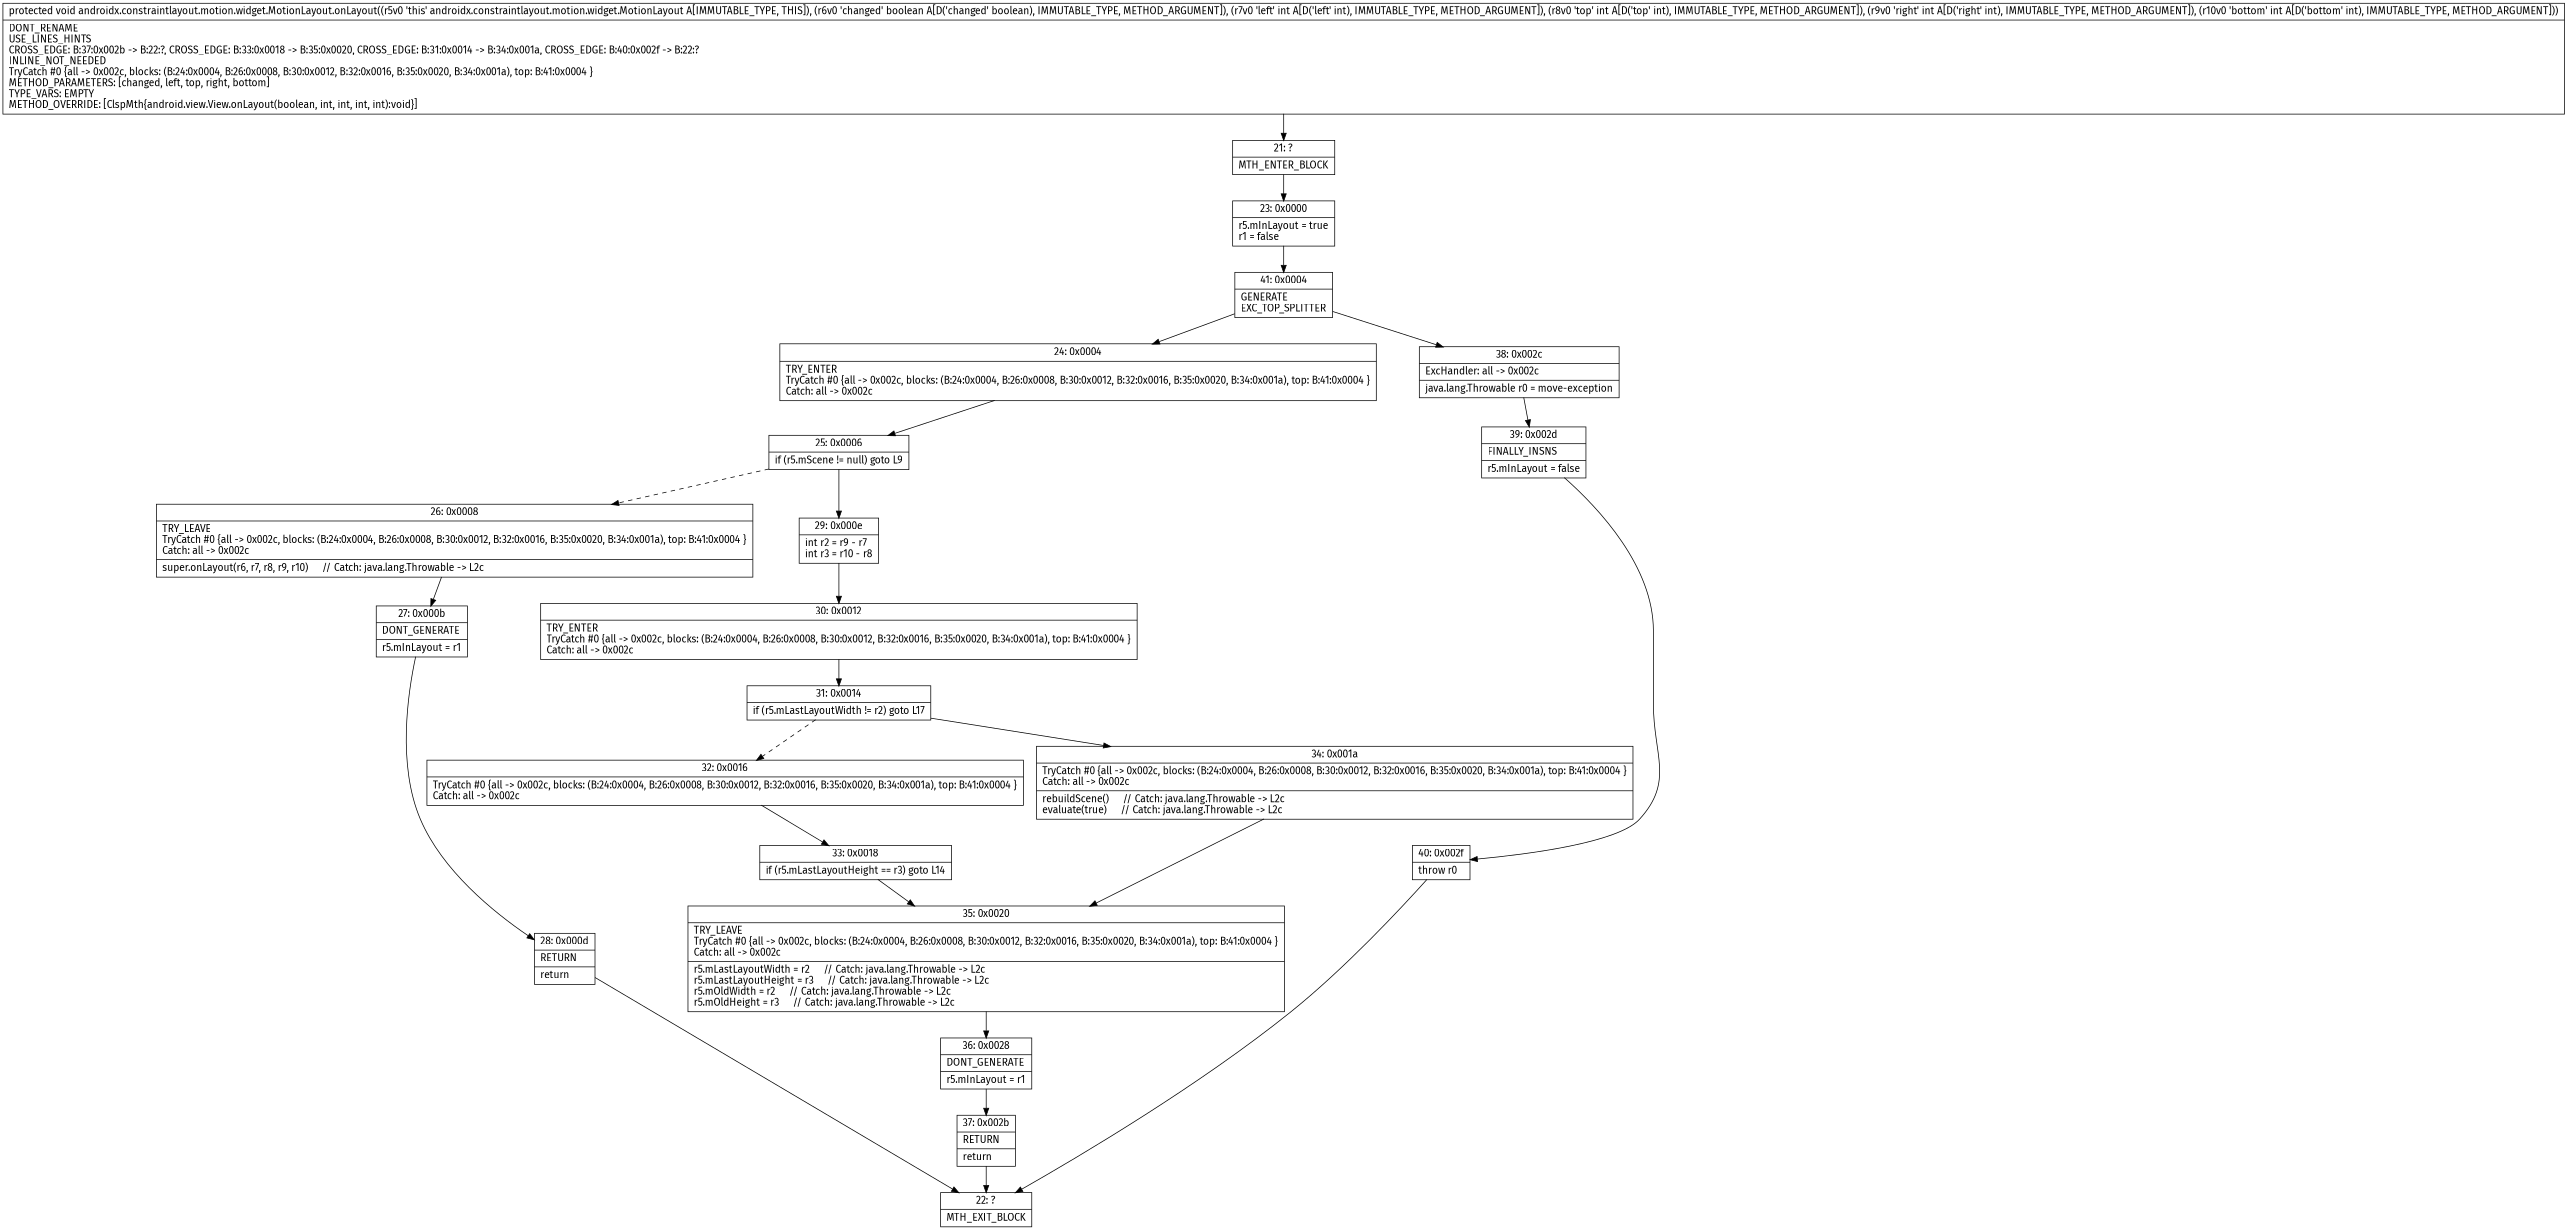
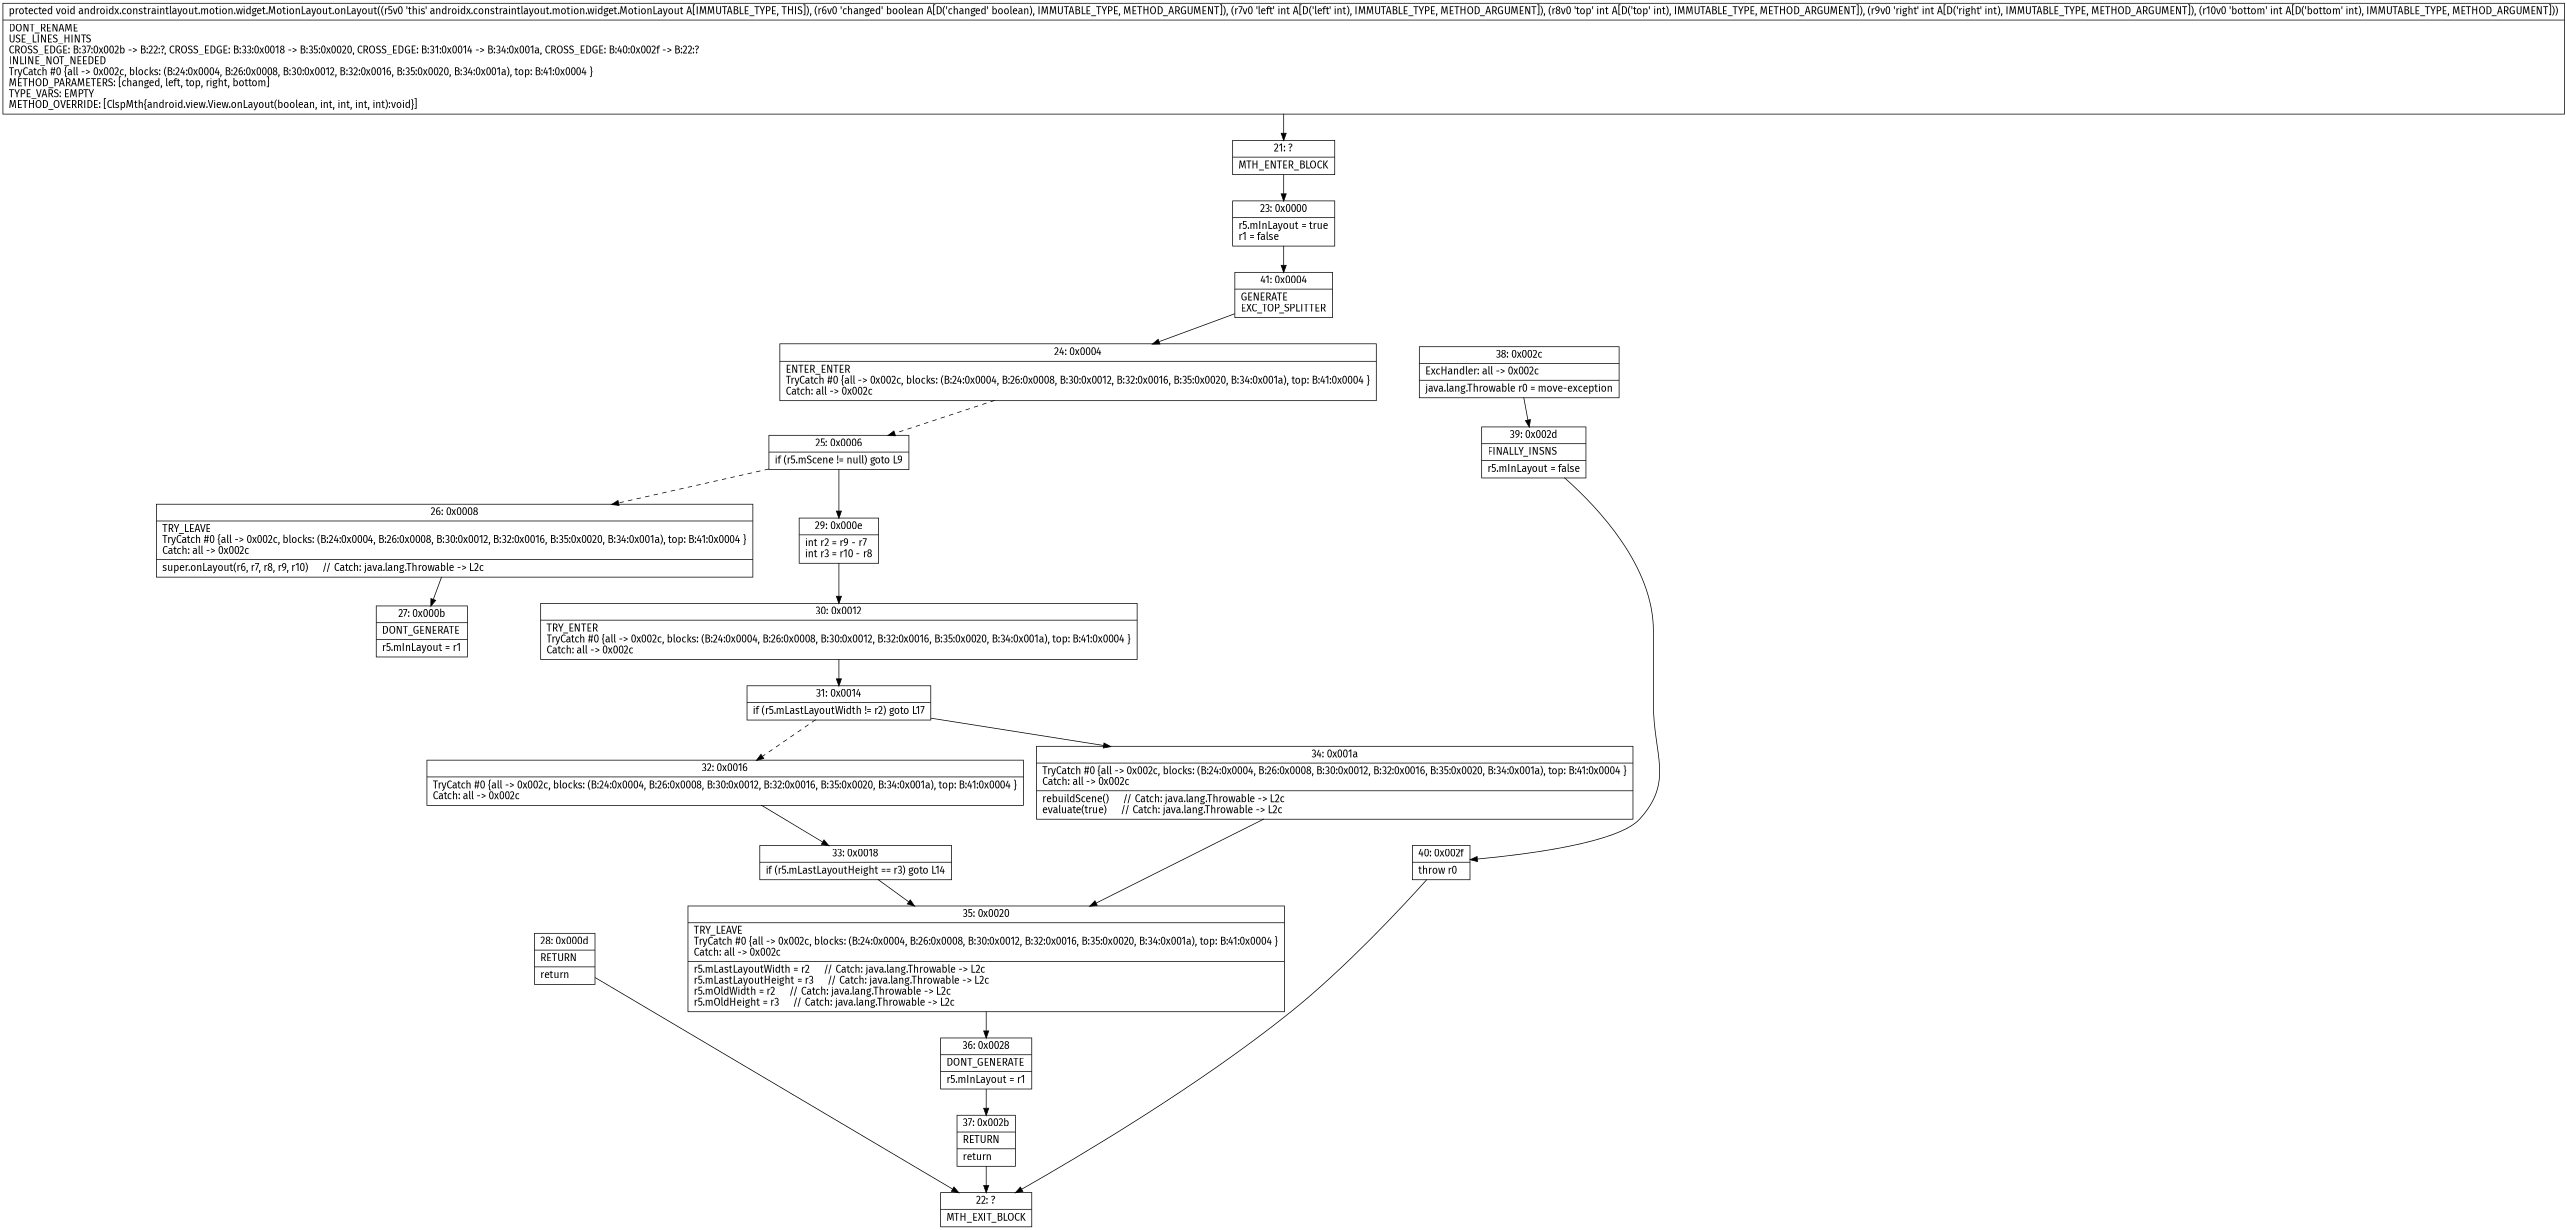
edge "41: 0x0004" -> "38: 0x002c": removed
node "24: 0x0004": text "TRY_ENTER" -> "ENTER_ENTER"
edge "24: 0x0004" -> "25: 0x0006": style solid -> dashed
edge "27: 0x000b" -> "28: 0x000d": removed
